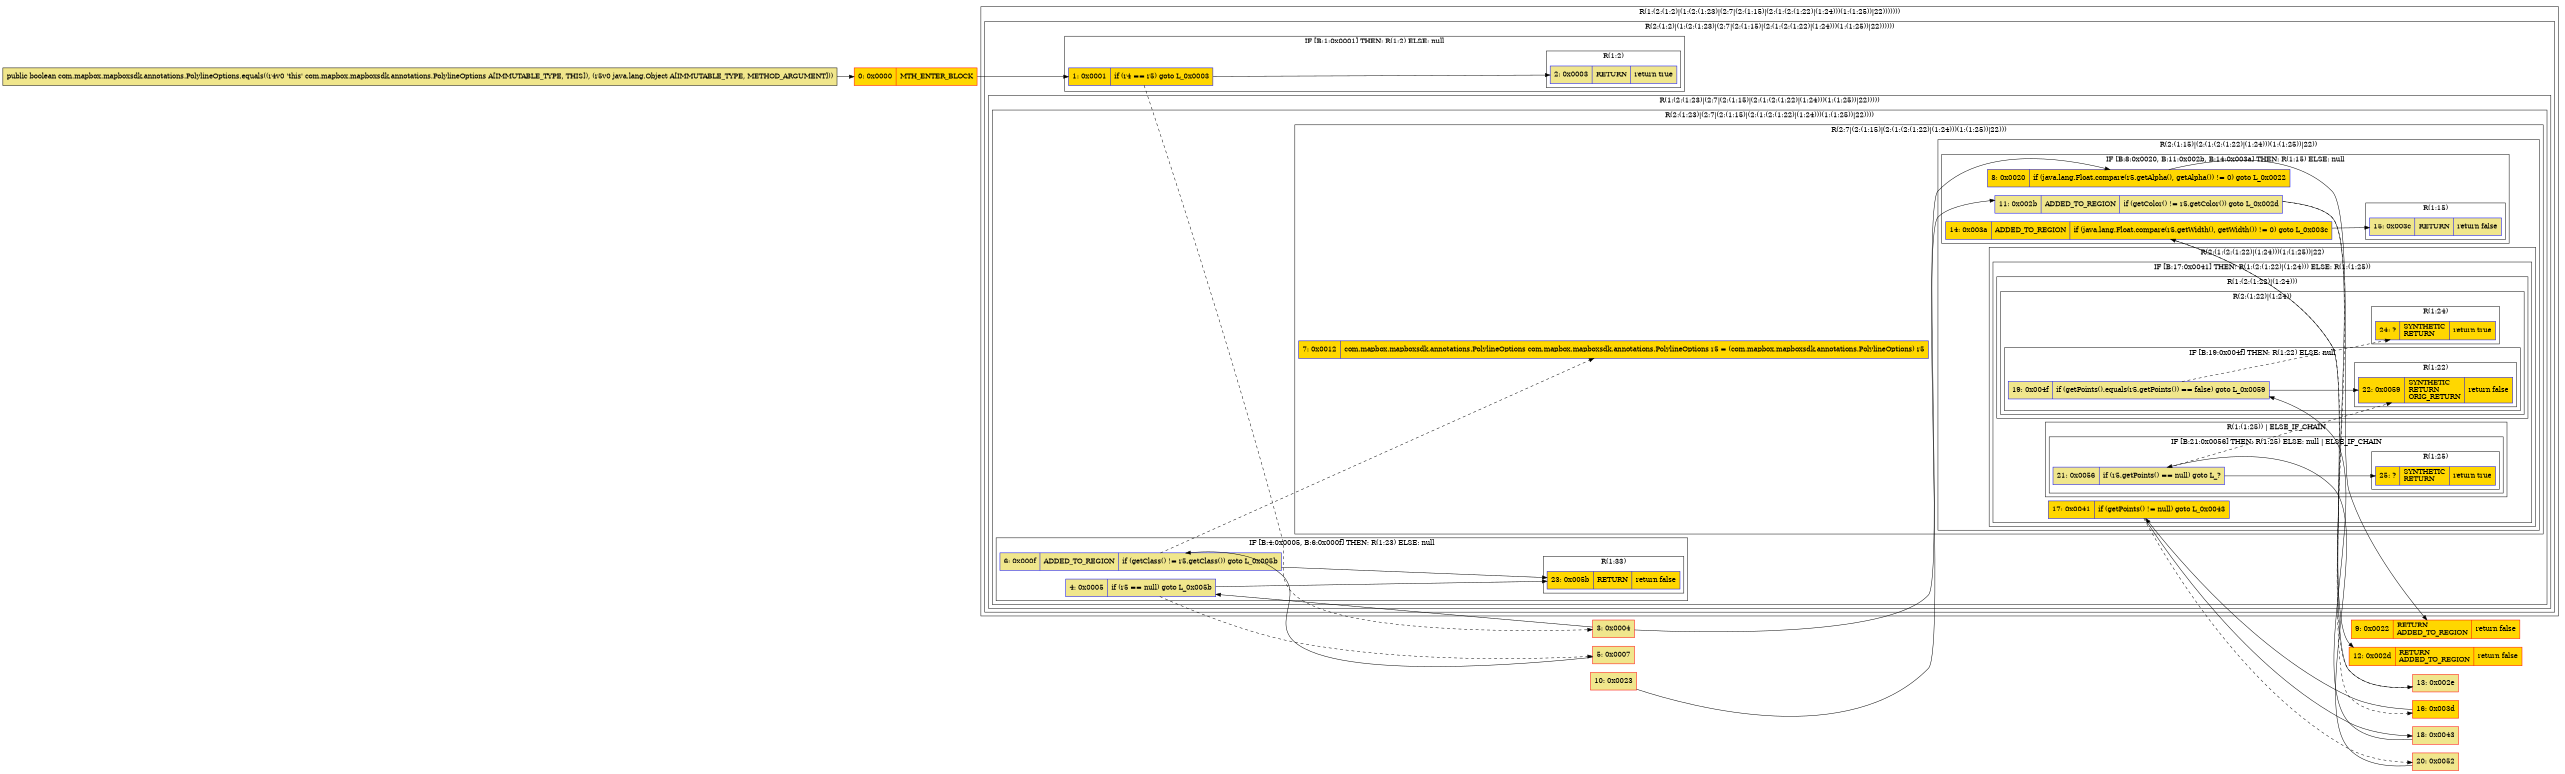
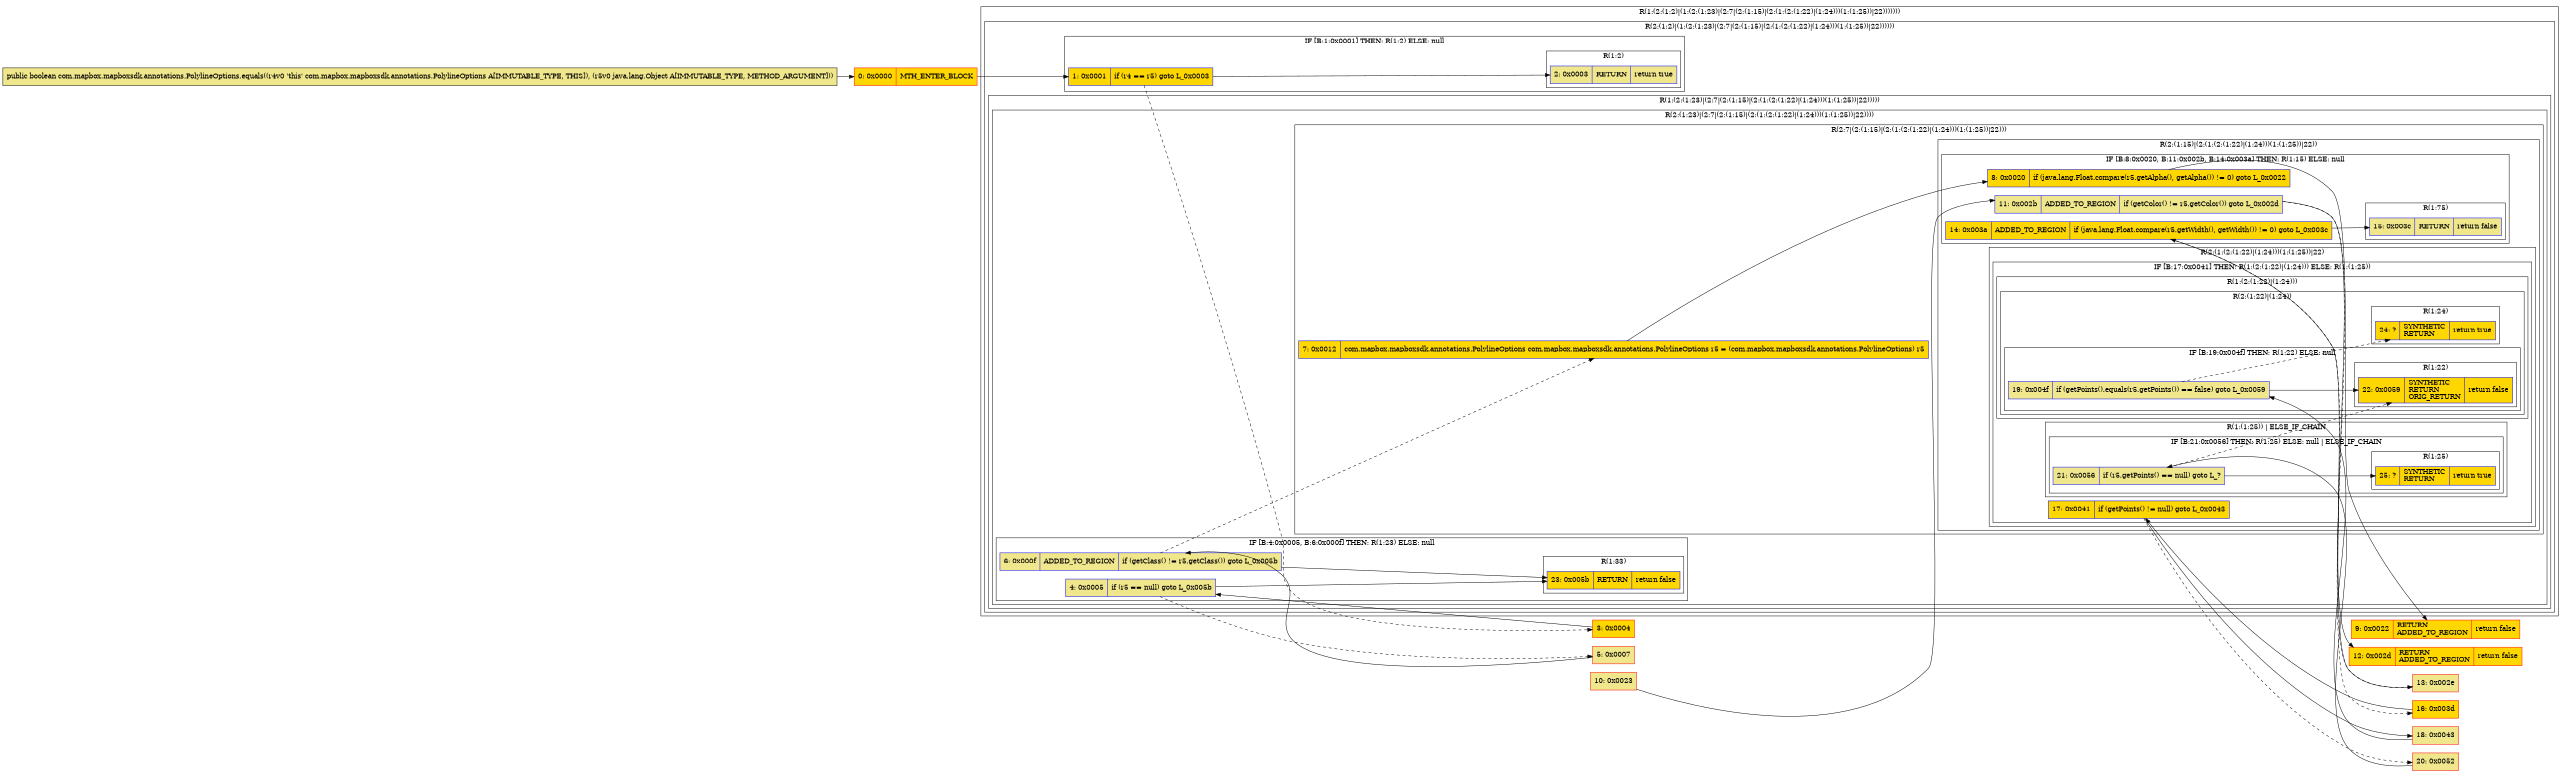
cluster "R(1:15)": label "R(1:15)" -> "R(1:75)"
edge "3: 0x0004" -> "8: 0x0020": now "7: 0x0012" -> "8: 0x0020"
node "3: 0x0004": fillcolor khaki -> gold
